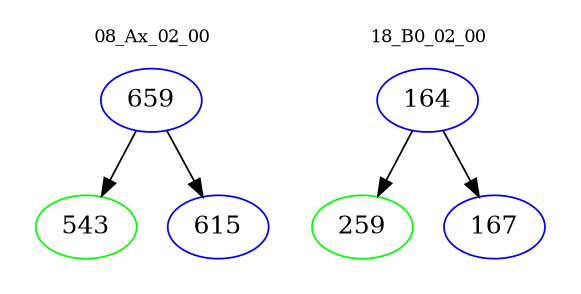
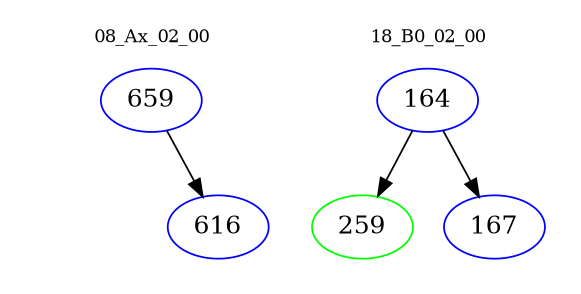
node "543": removed
node "615": label "615" -> "616"
